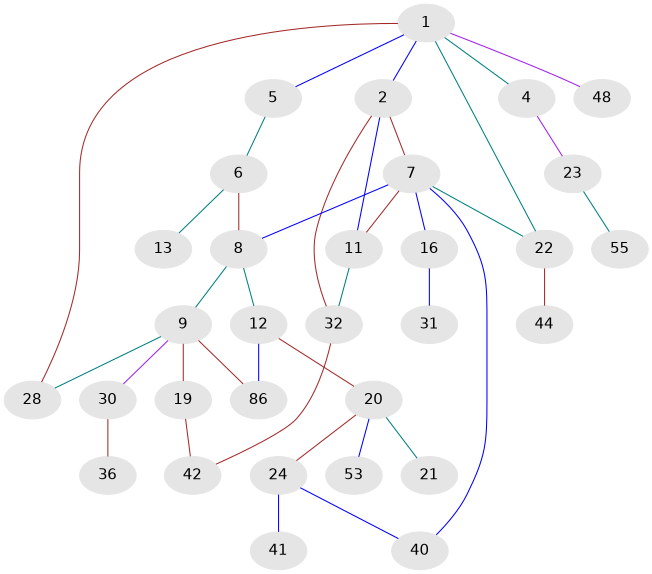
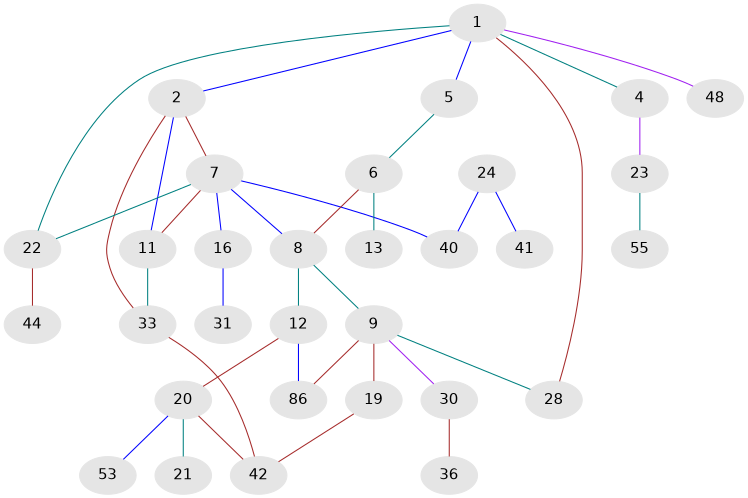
node "32": label "32" -> "33"
edge "20" -- "24": now "20" -- "42"
